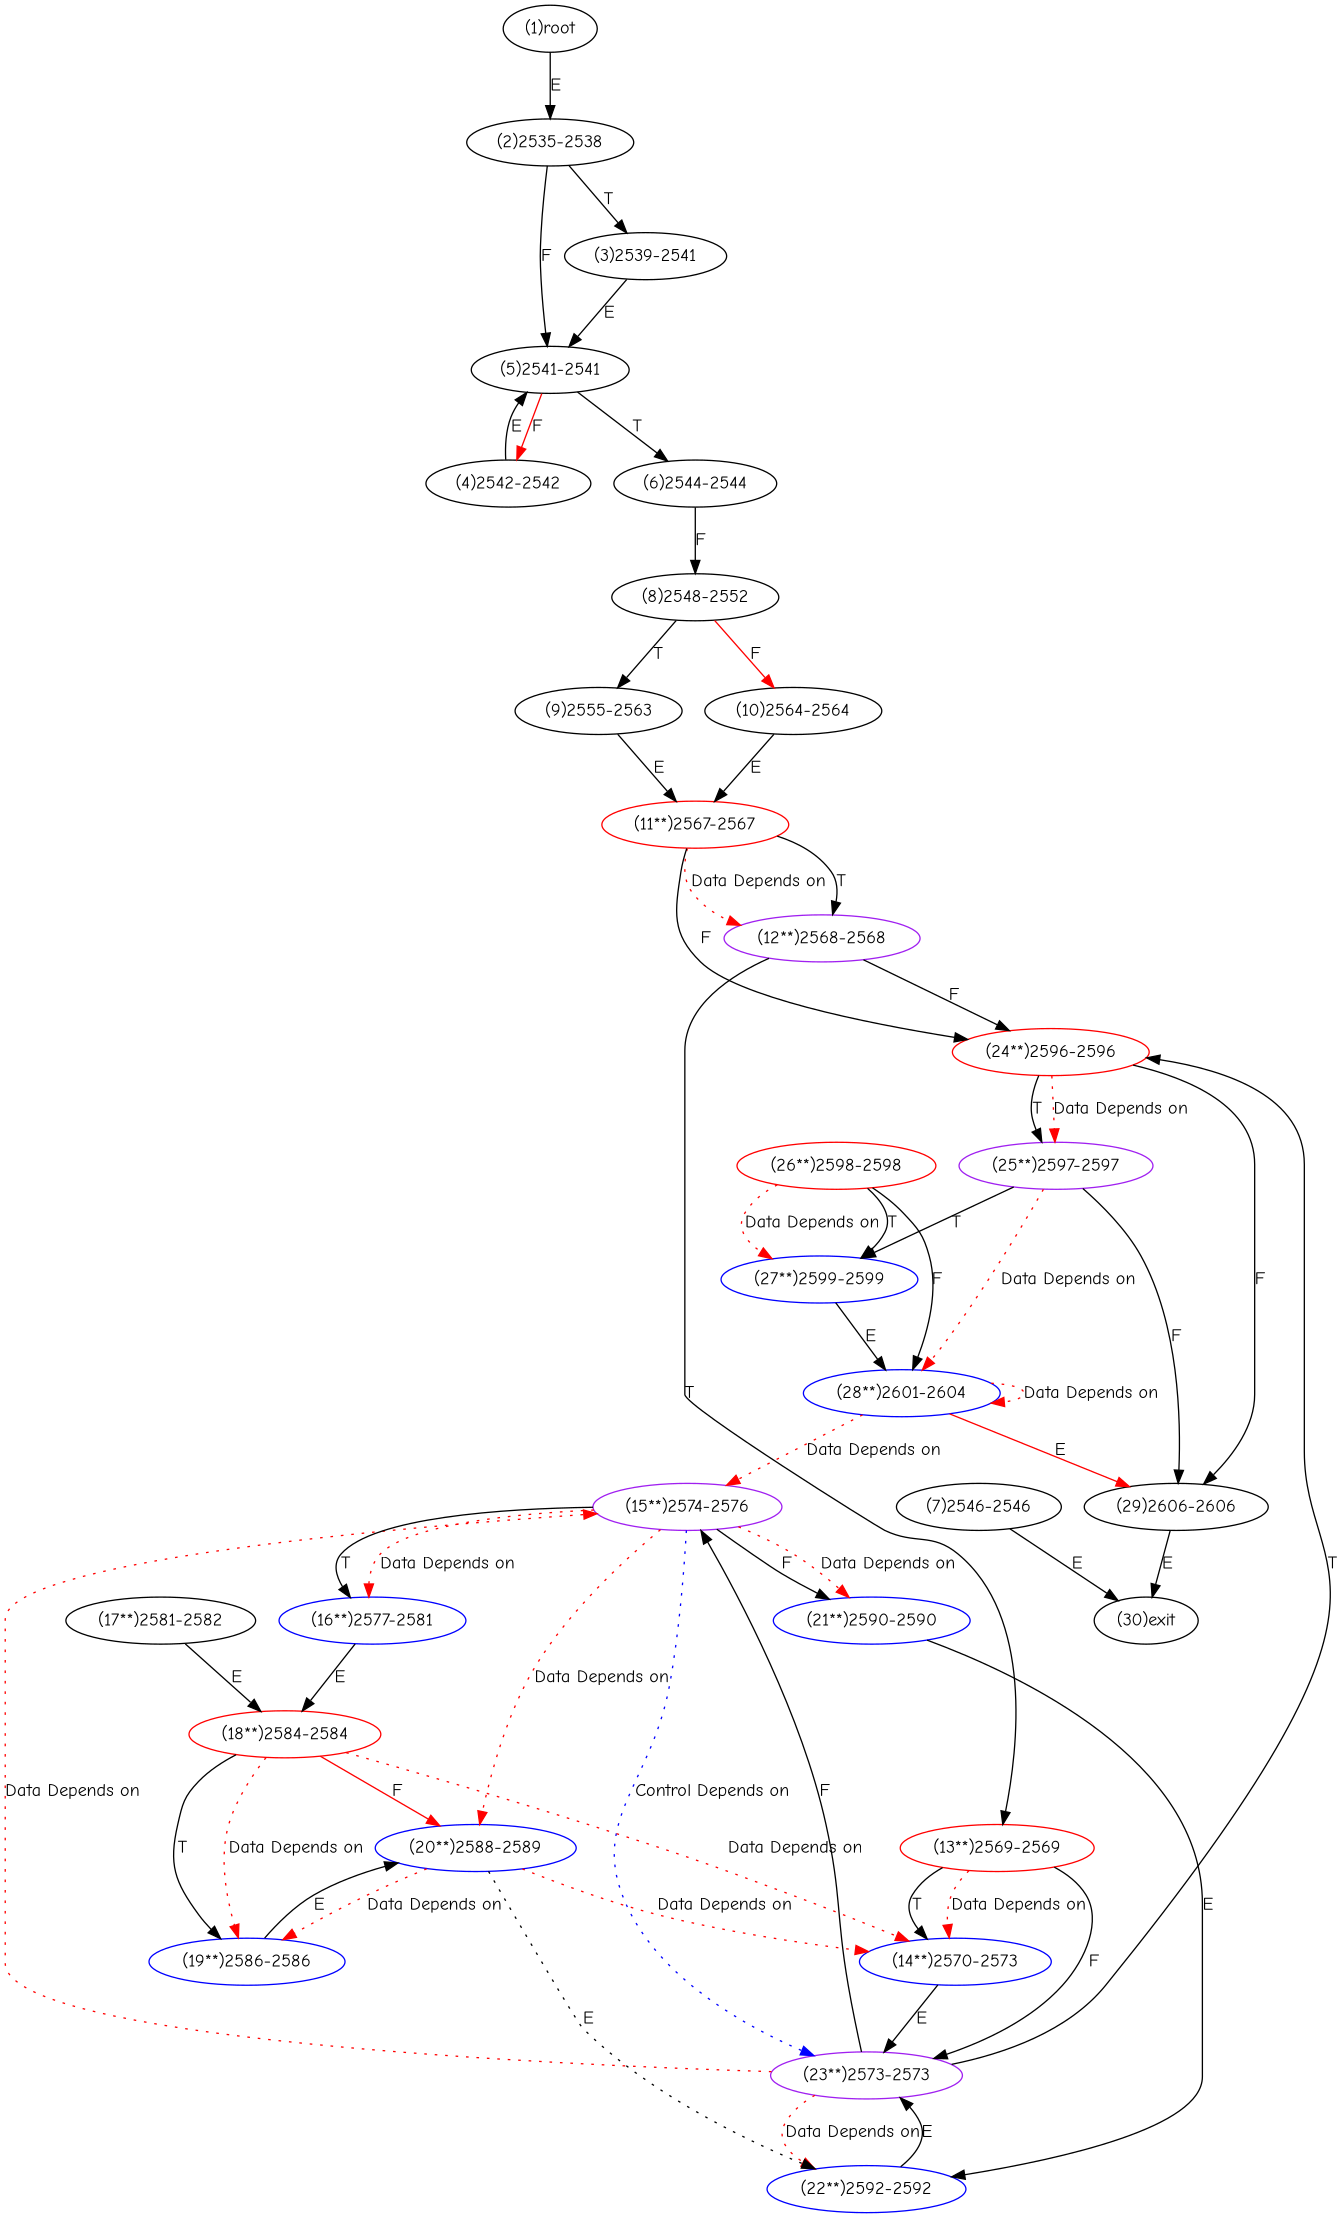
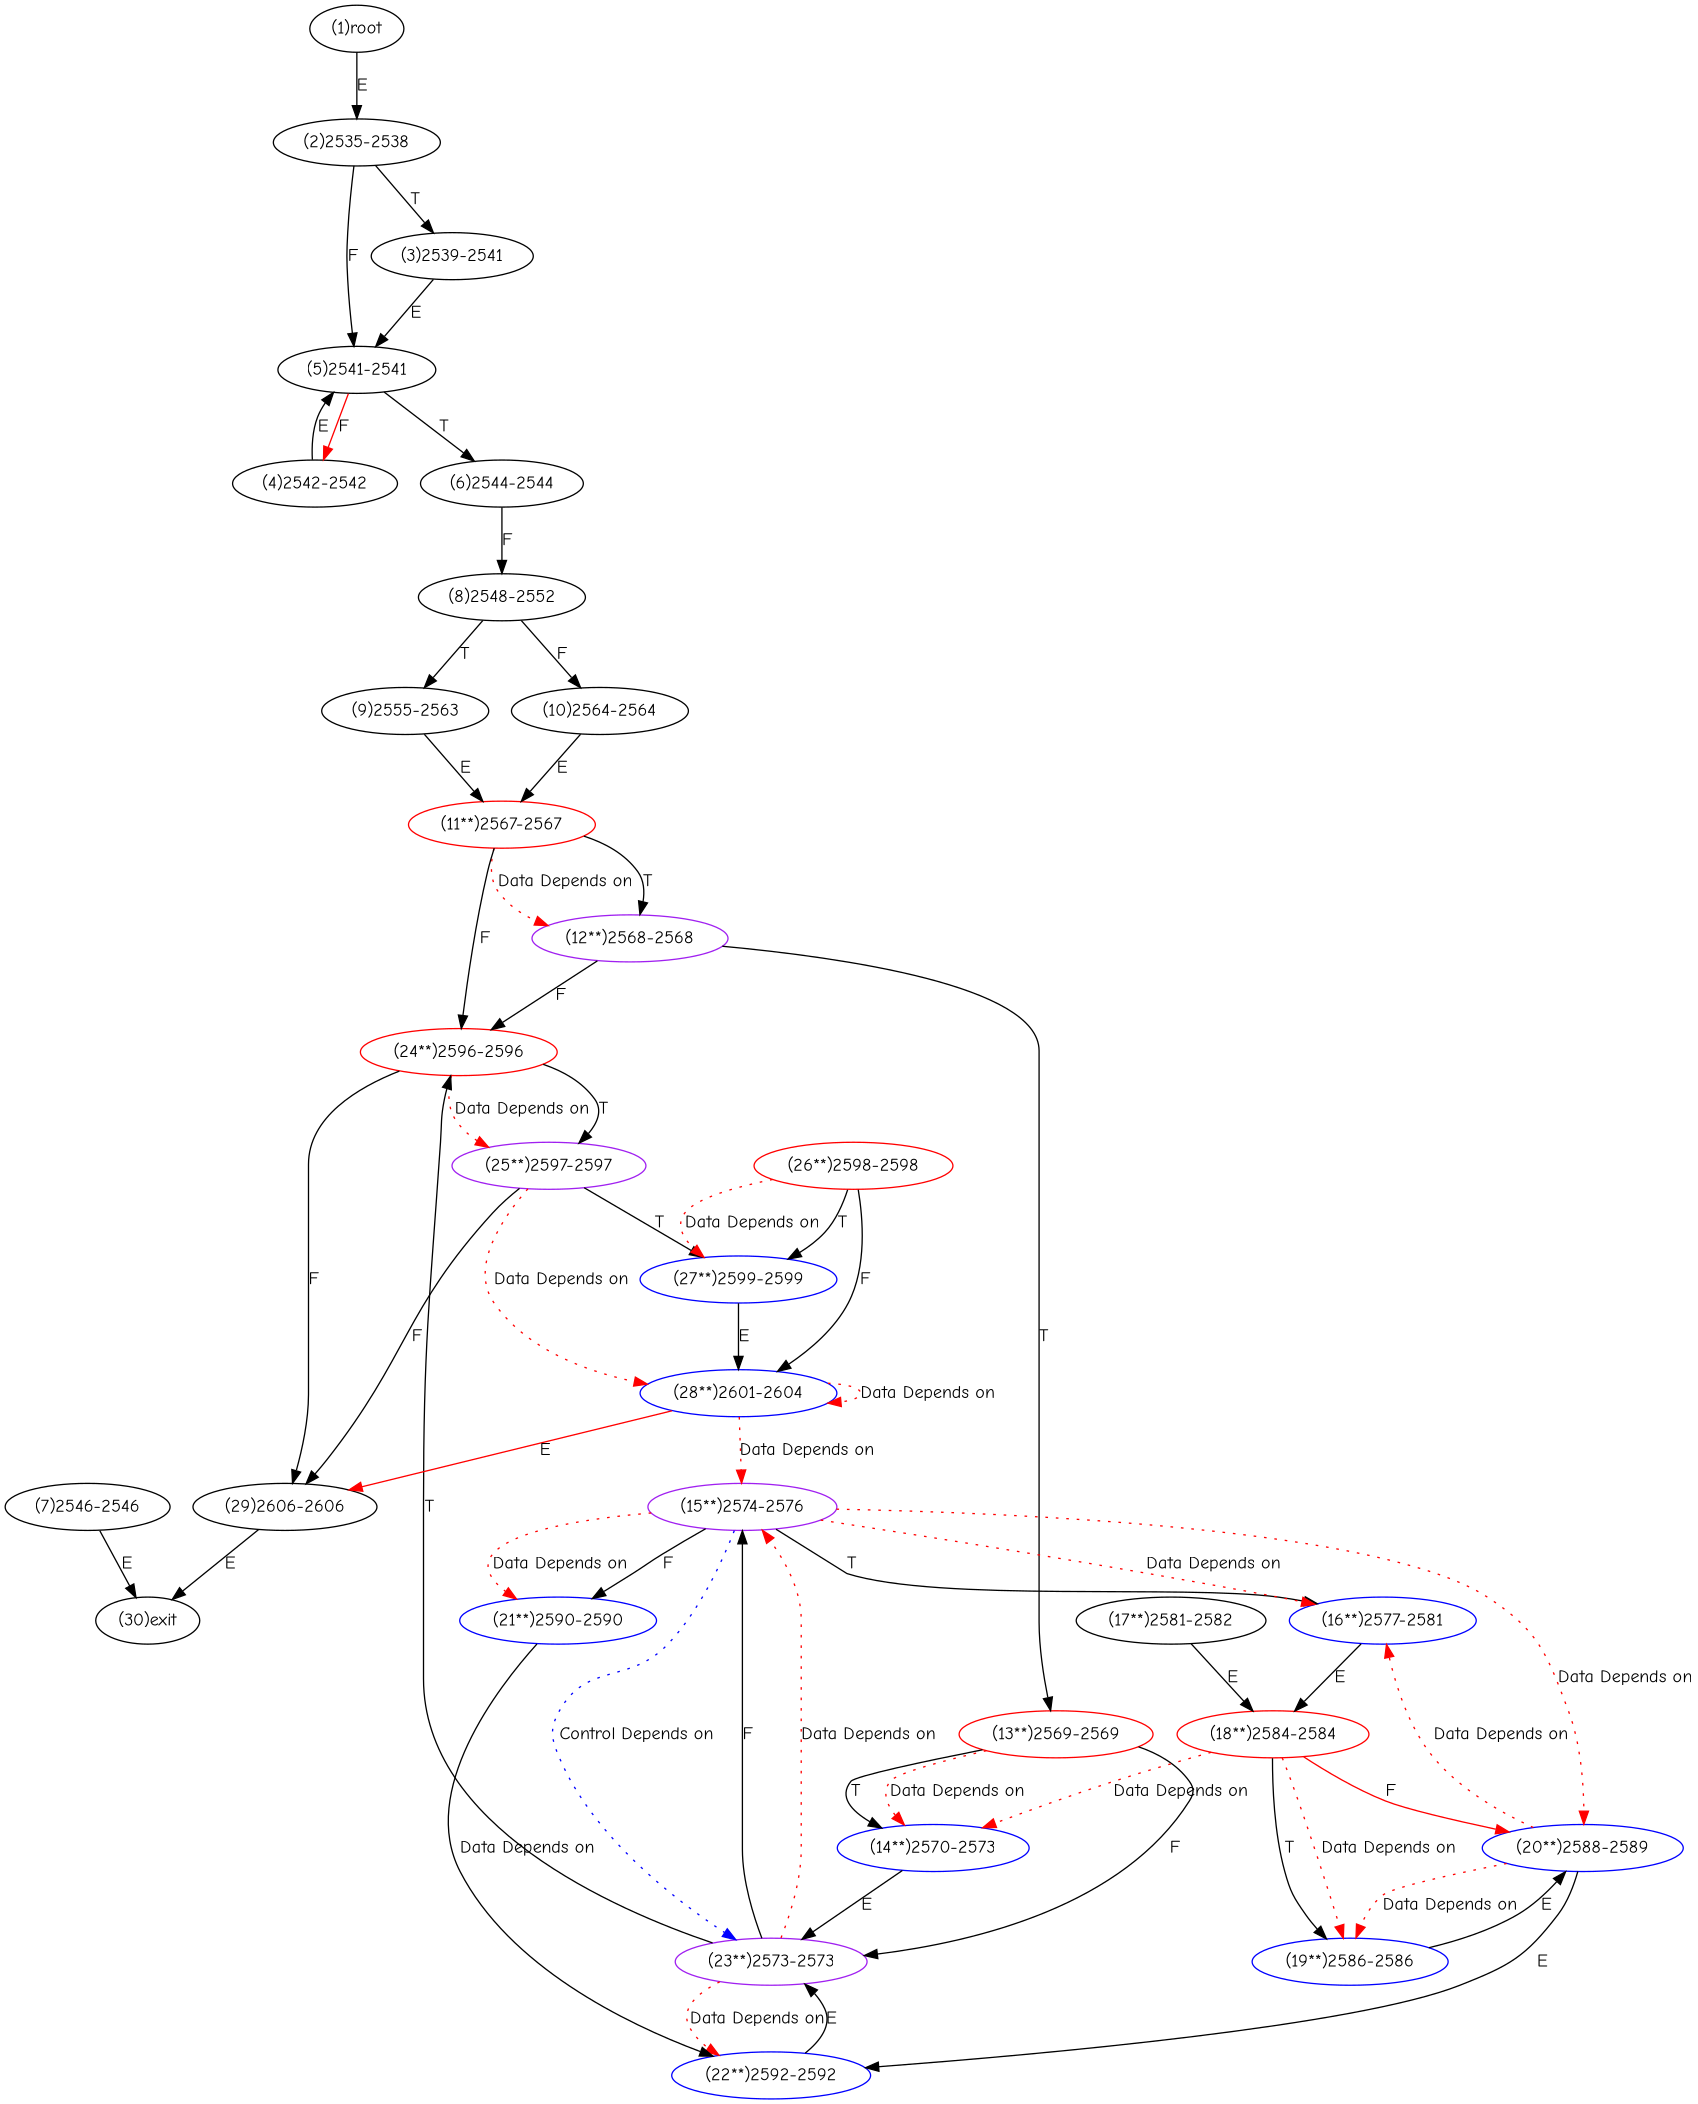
edge "(8)2548-2552" -> "(10)2564-2564": color red -> black
edge "(21**)2590-2590" -> "(22**)2592-2592": label "E" -> "Data Depends on"
edge "(20**)2588-2589" -> "(14**)2570-2573": now "(20**)2588-2589" -> "(16**)2577-2581"
edge "(20**)2588-2589" -> "(22**)2592-2592": style dotted -> solid
